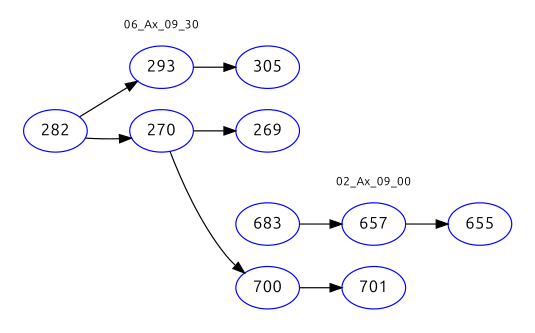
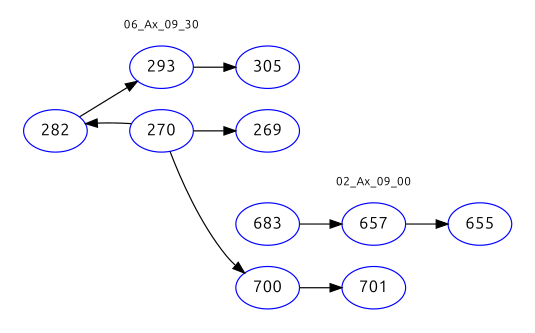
edge "282" -> "270": reversed
